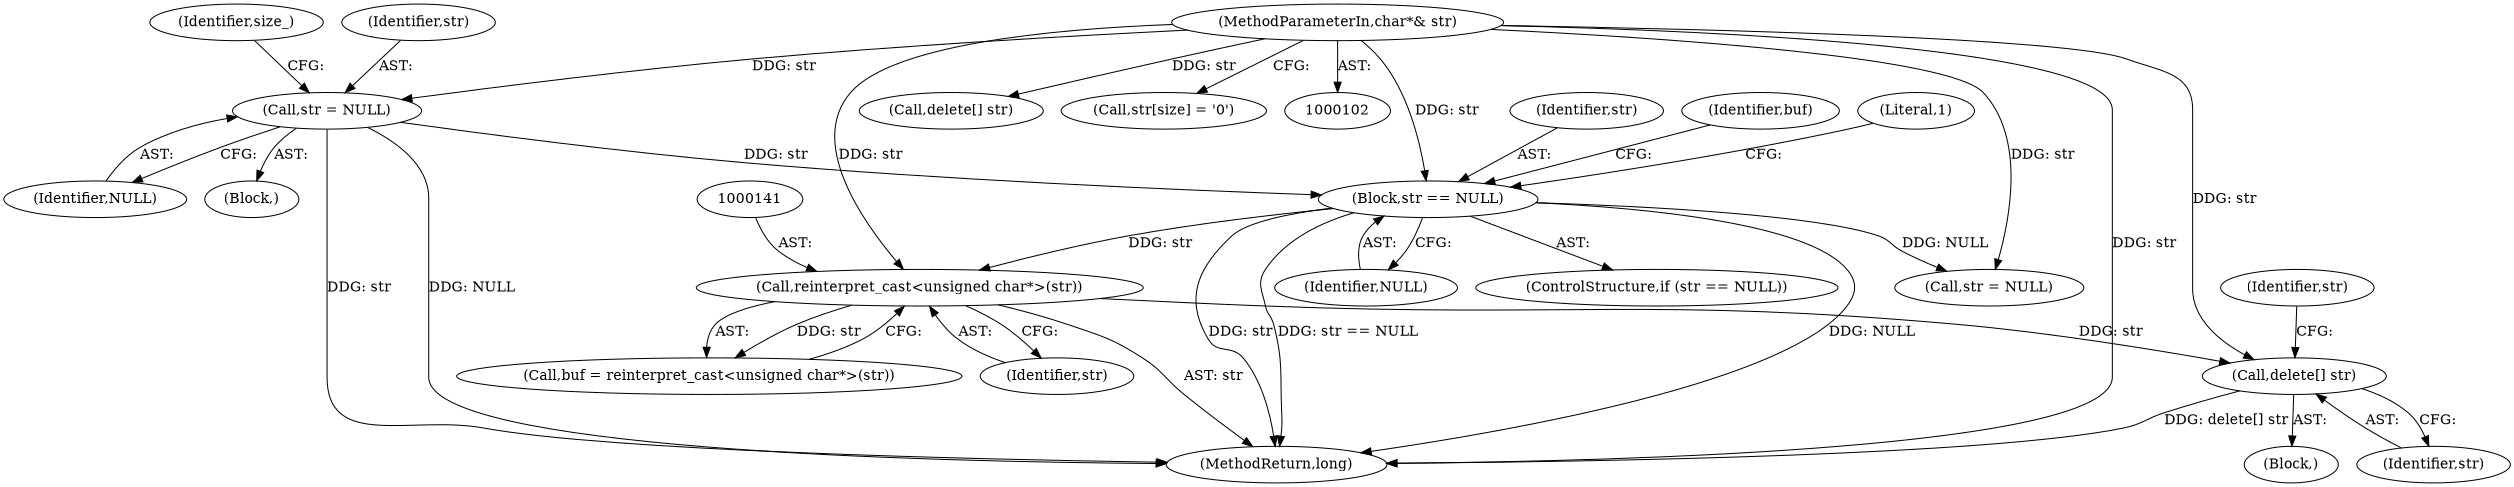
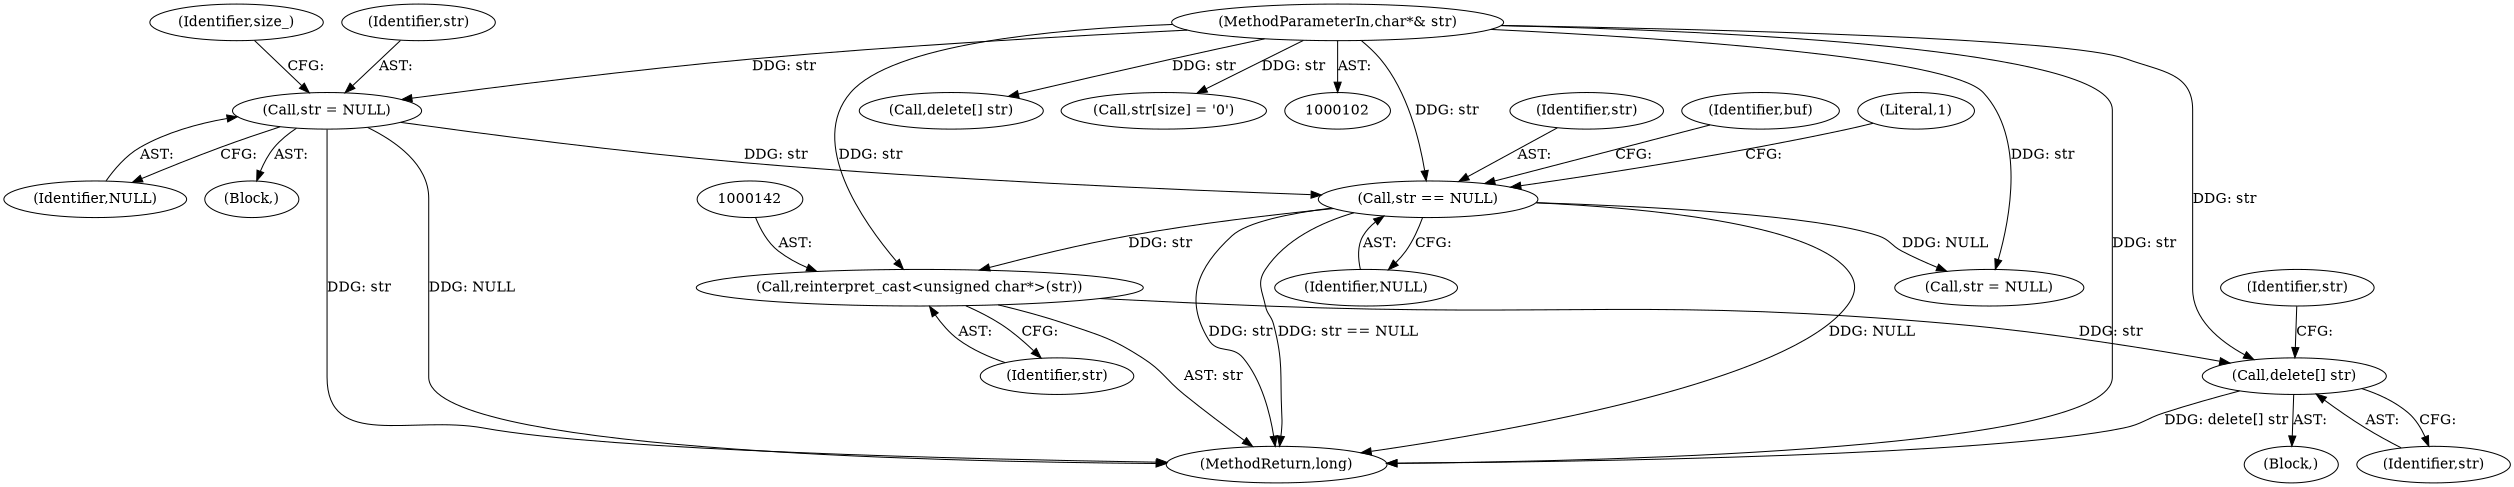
edge "(MethodParameterIn,char*& str)" -> "(Call,str[size] = '0')": label "CFG: " -> "DDG: str"
node "1000141": label "1000141" -> "1000142"
node "(Block,str == NULL)": label "(Block,str == NULL)" -> "(Call,str == NULL)"
node "(ControlStructure,if (str == NULL))": removed
node "(Call,buf = reinterpret_cast<unsigned char*>(str))": removed
